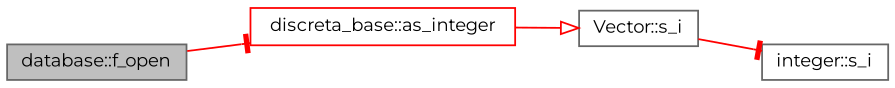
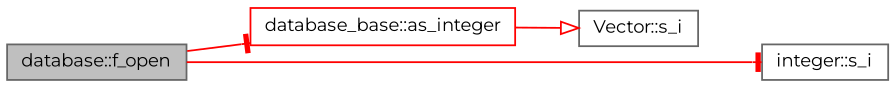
node "discreta_base::as_integer": label "discreta_base::as_integer" -> "database_base::as_integer"
edge "Vector::s_i" -> "integer::s_i": now "database::f_open" -> "integer::s_i"
